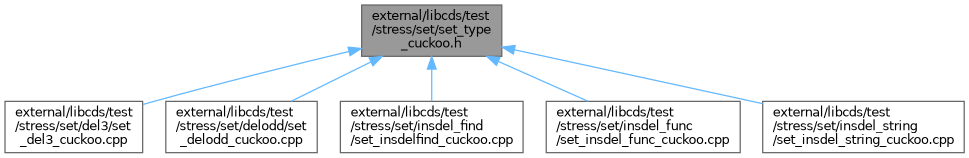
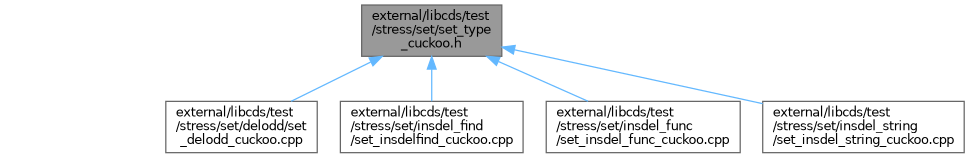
node "external/libcds/test /stress/set/del3/set _del3_cuckoo.cpp": removed
